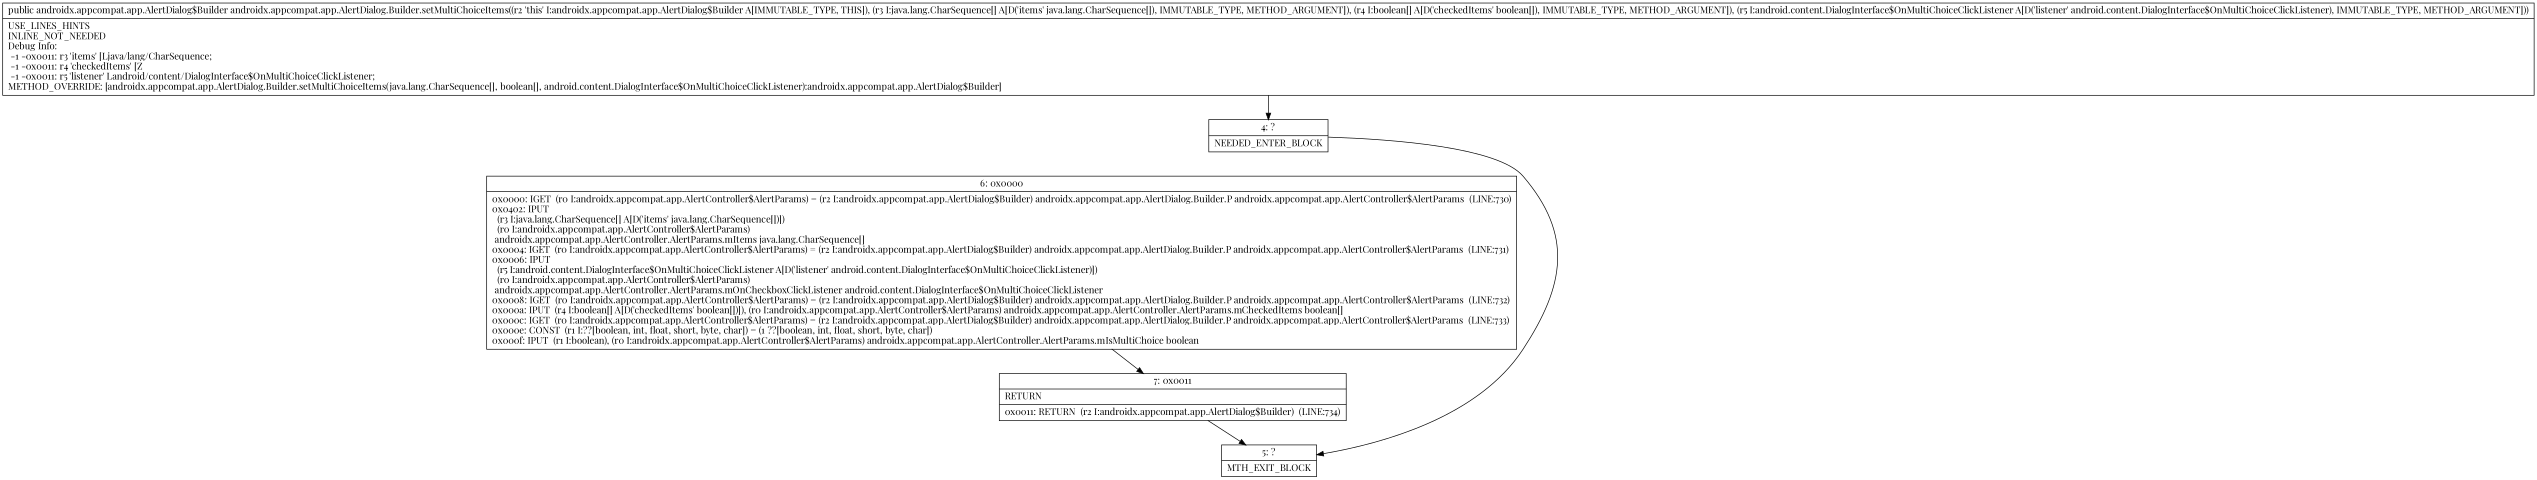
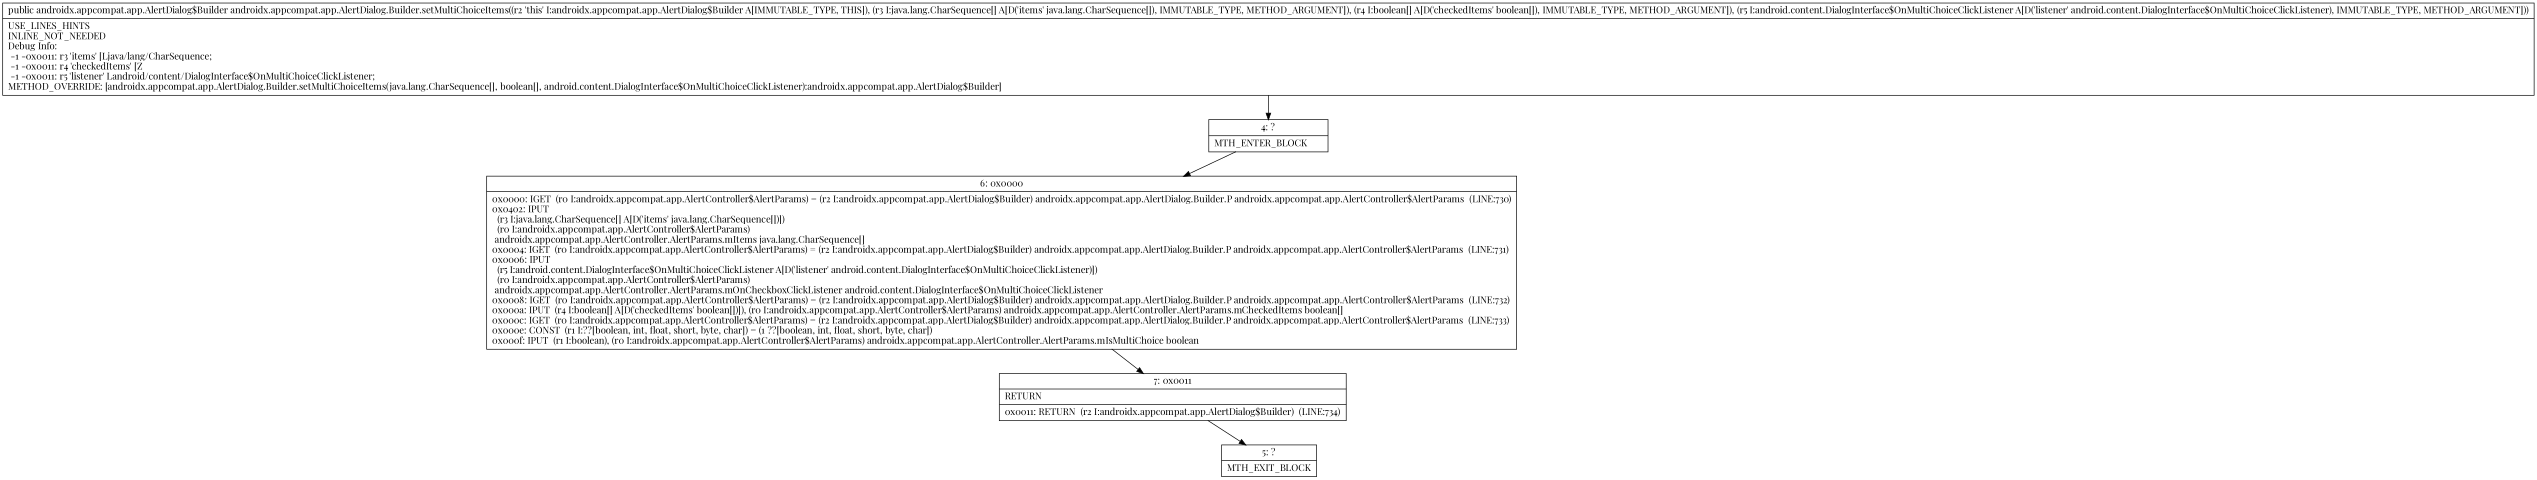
node "4: ?": text "NEEDED_ENTER_BLOCK" -> "MTH_ENTER_BLOCK"
edge "4: ?" -> "5: ?": now "4: ?" -> "6: 0x0000"
